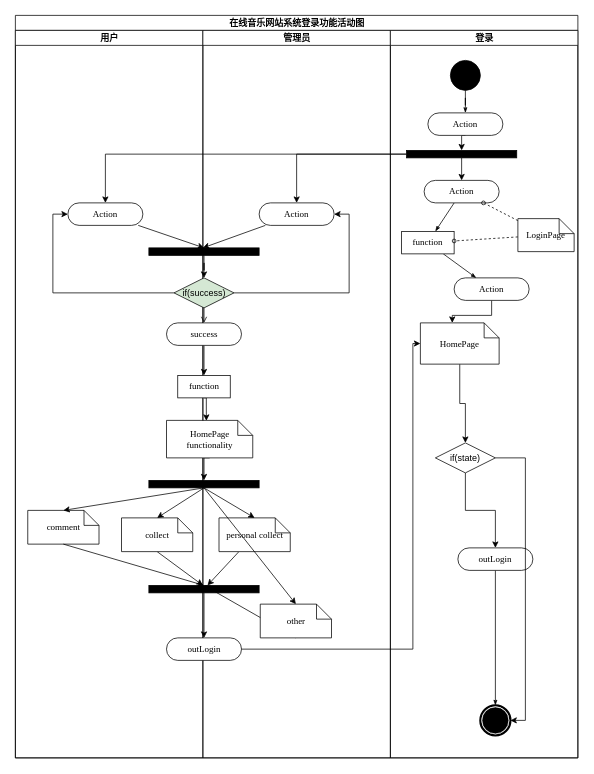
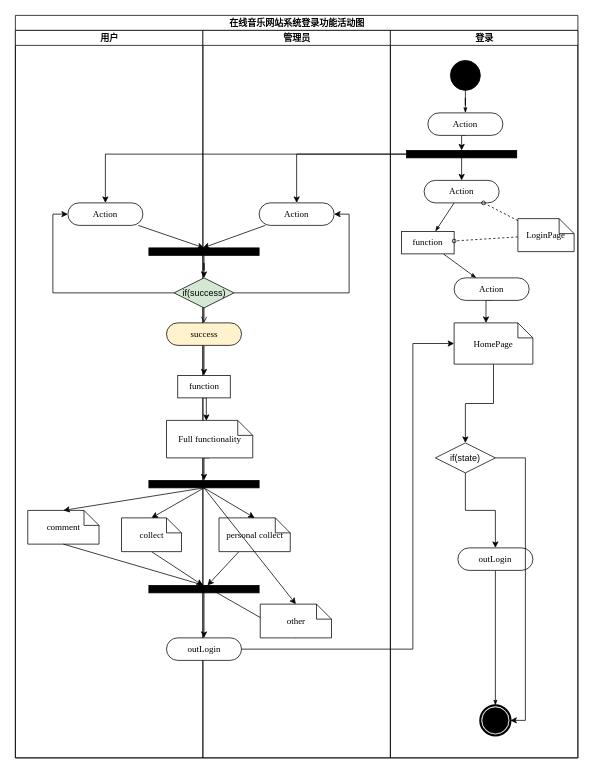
node "success": fillcolor #ffffff -> #fff2cc
node "HomePage": moved (460, 344) -> (494, 344)
node "HomePage functionality": label "HomePage functionality" -> "Full functionality"
node "collect": size 71x34 -> 60x34
